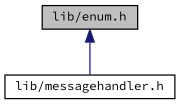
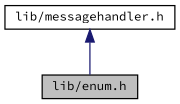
edge "lib/messagehandler.h" -> "lib/enum.h": reversed
